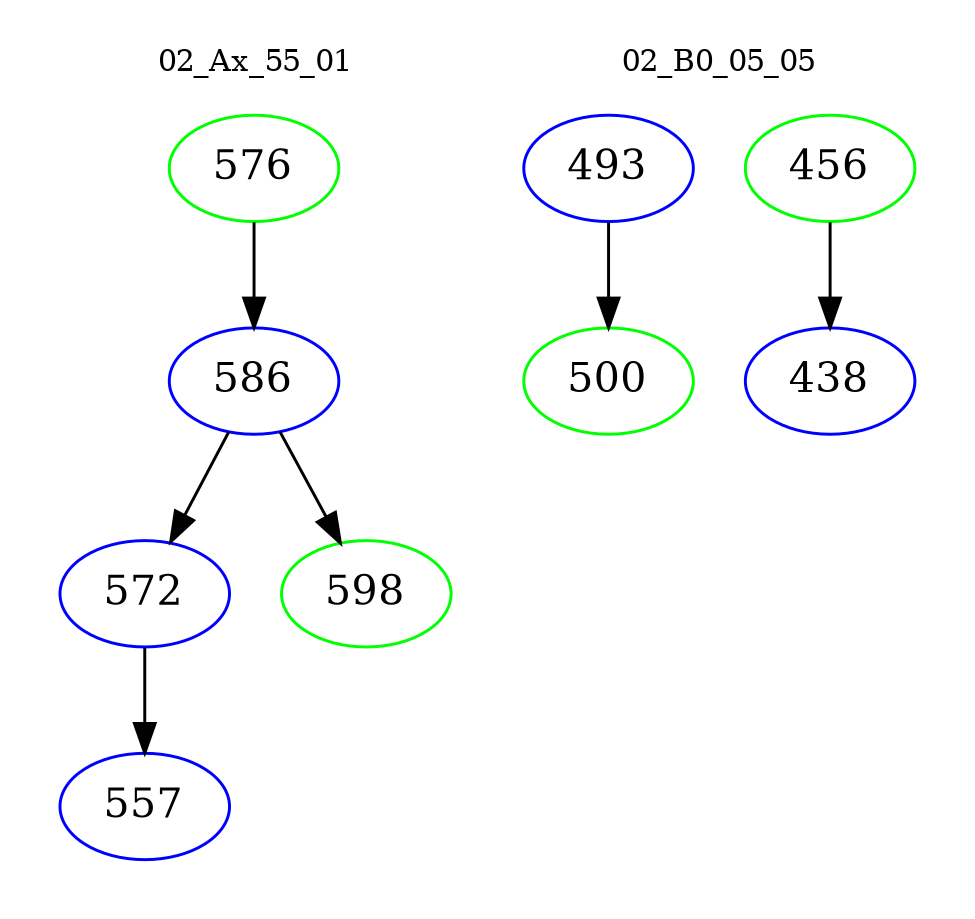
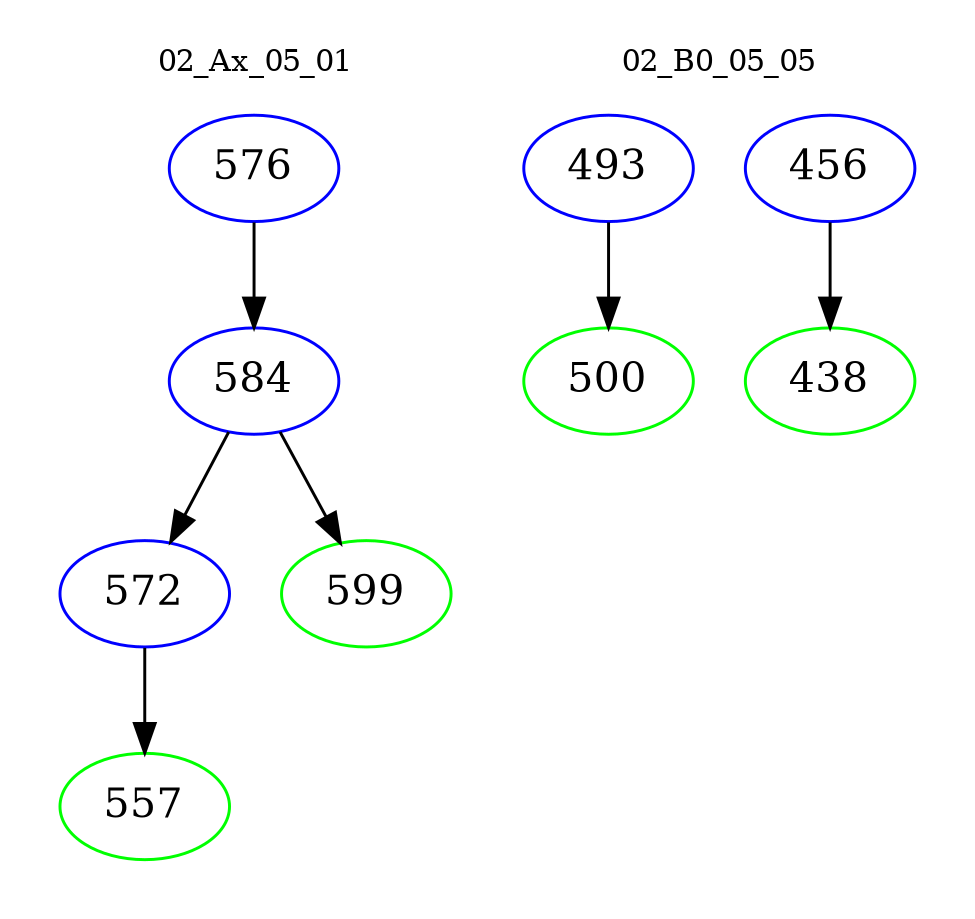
cluster "02_Ax_55_01": label "02_Ax_55_01" -> "02_Ax_05_01"
node "576": color green -> blue
node "456": color green -> blue
node "586": label "586" -> "584"
node "438": color blue -> green
node "598": label "598" -> "599"
node "557": color blue -> green
